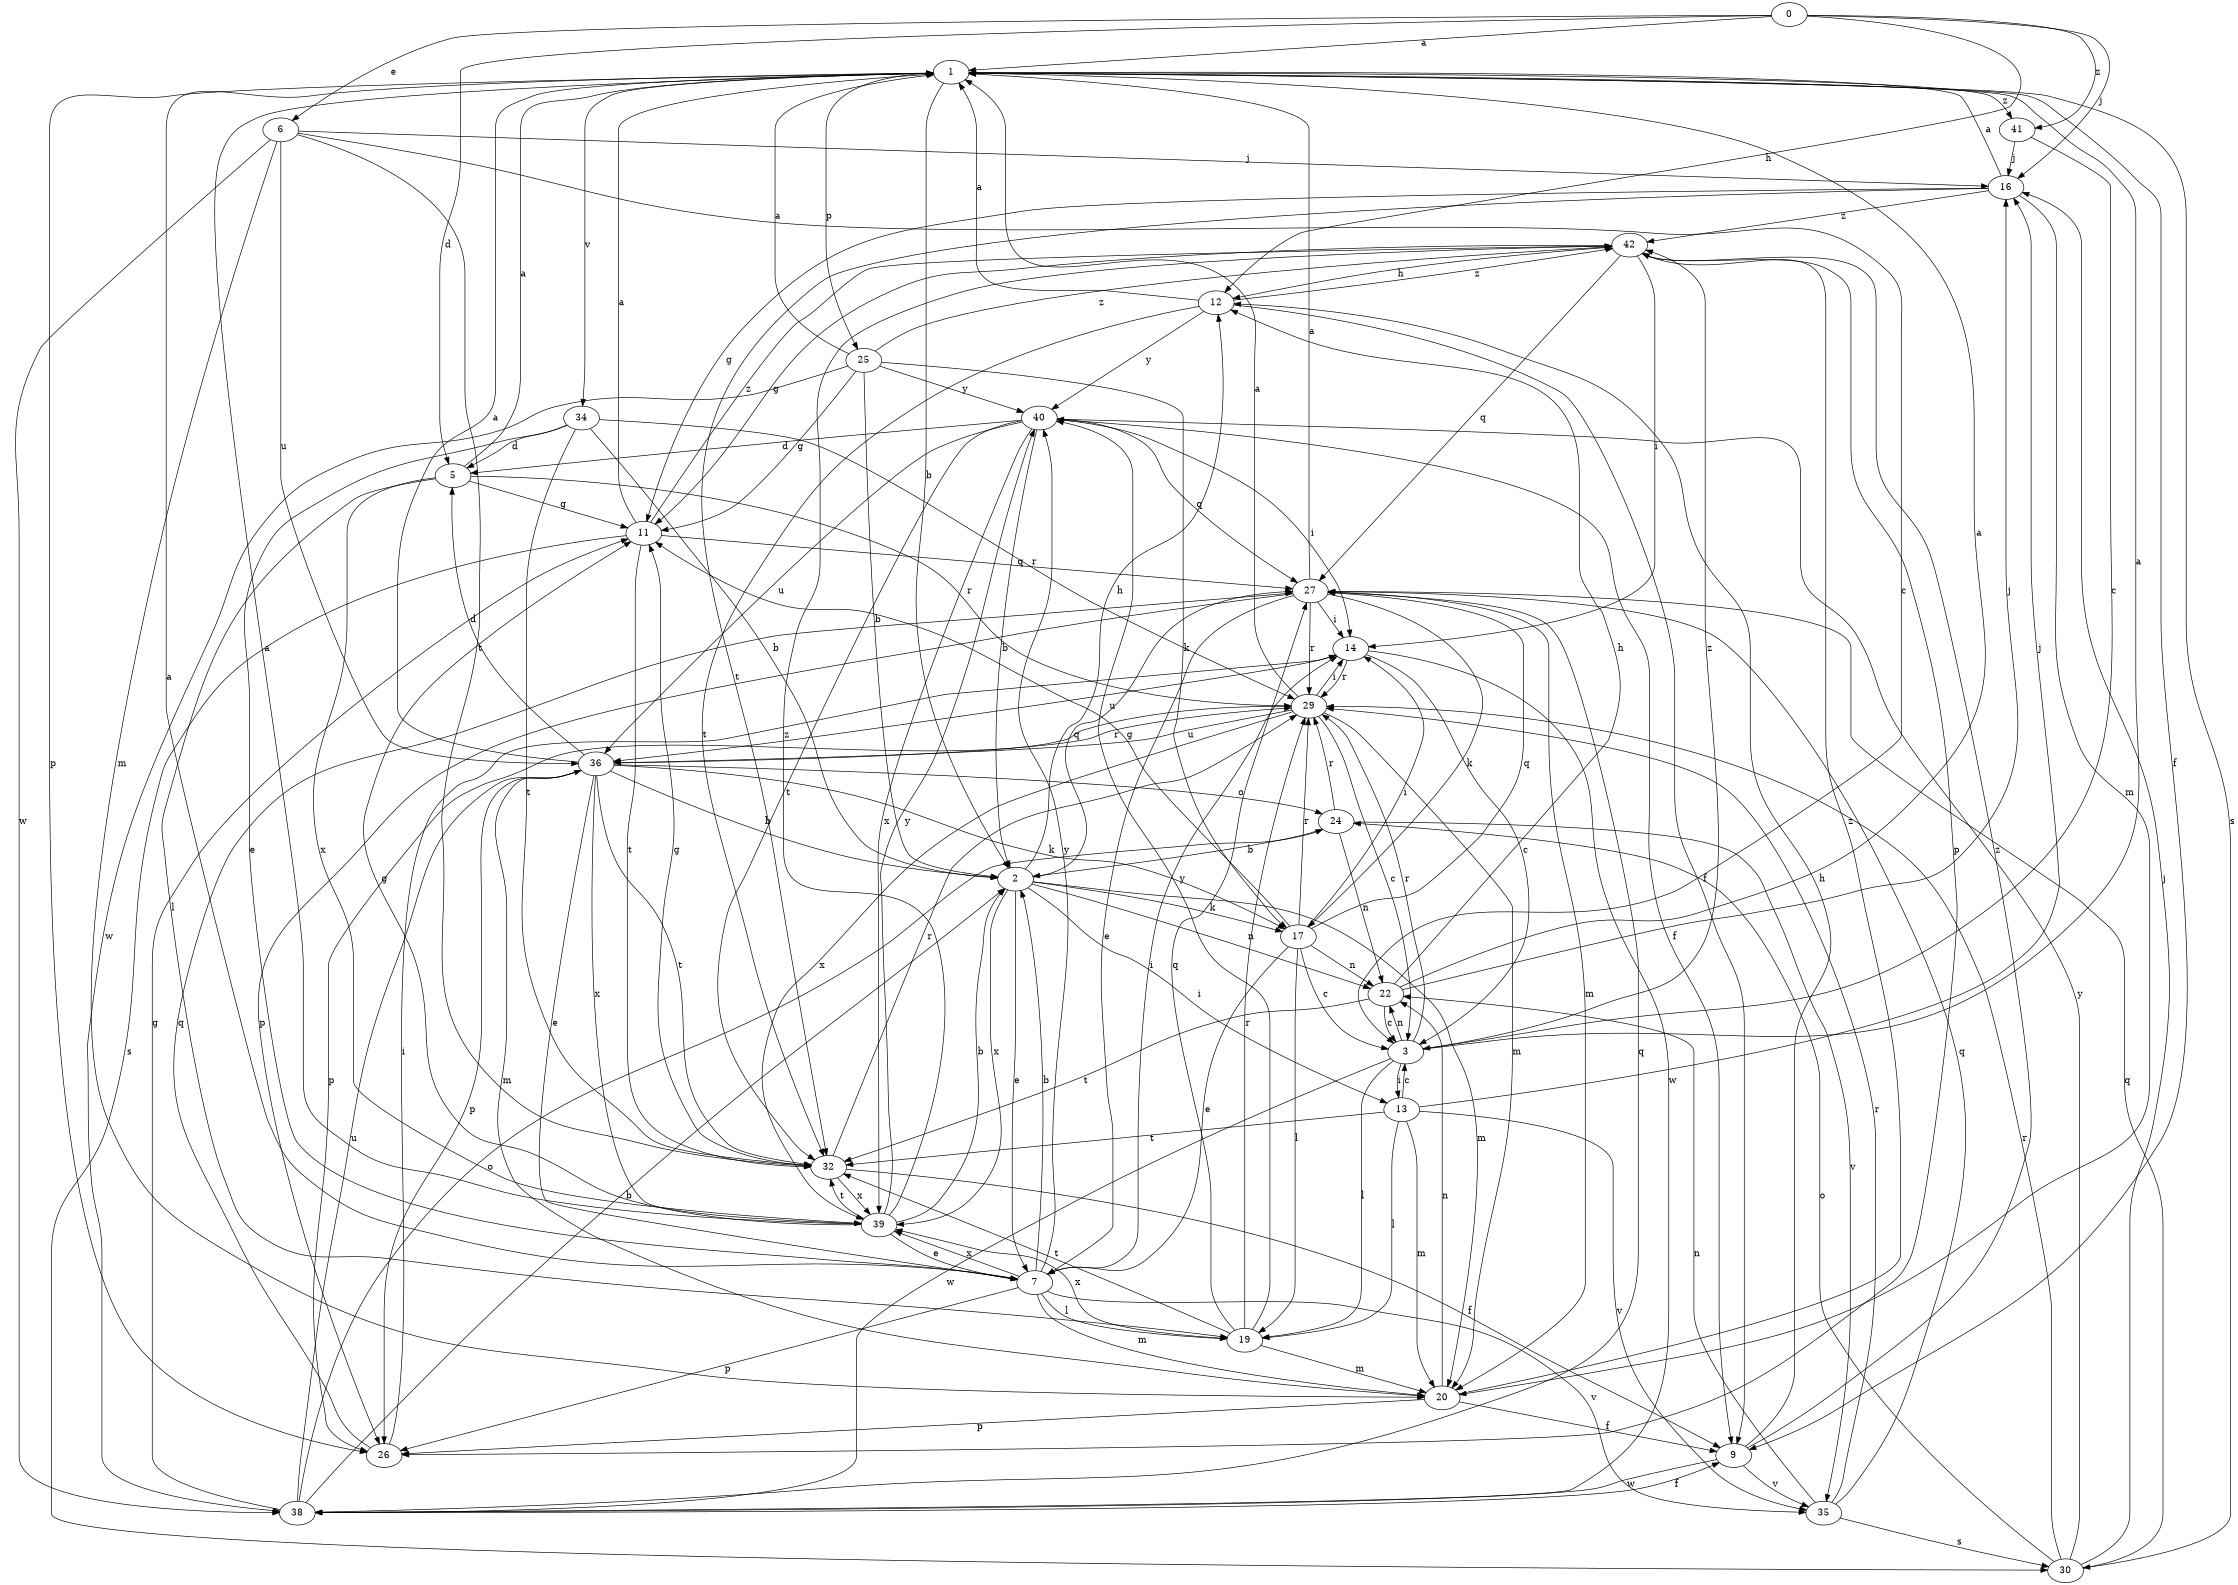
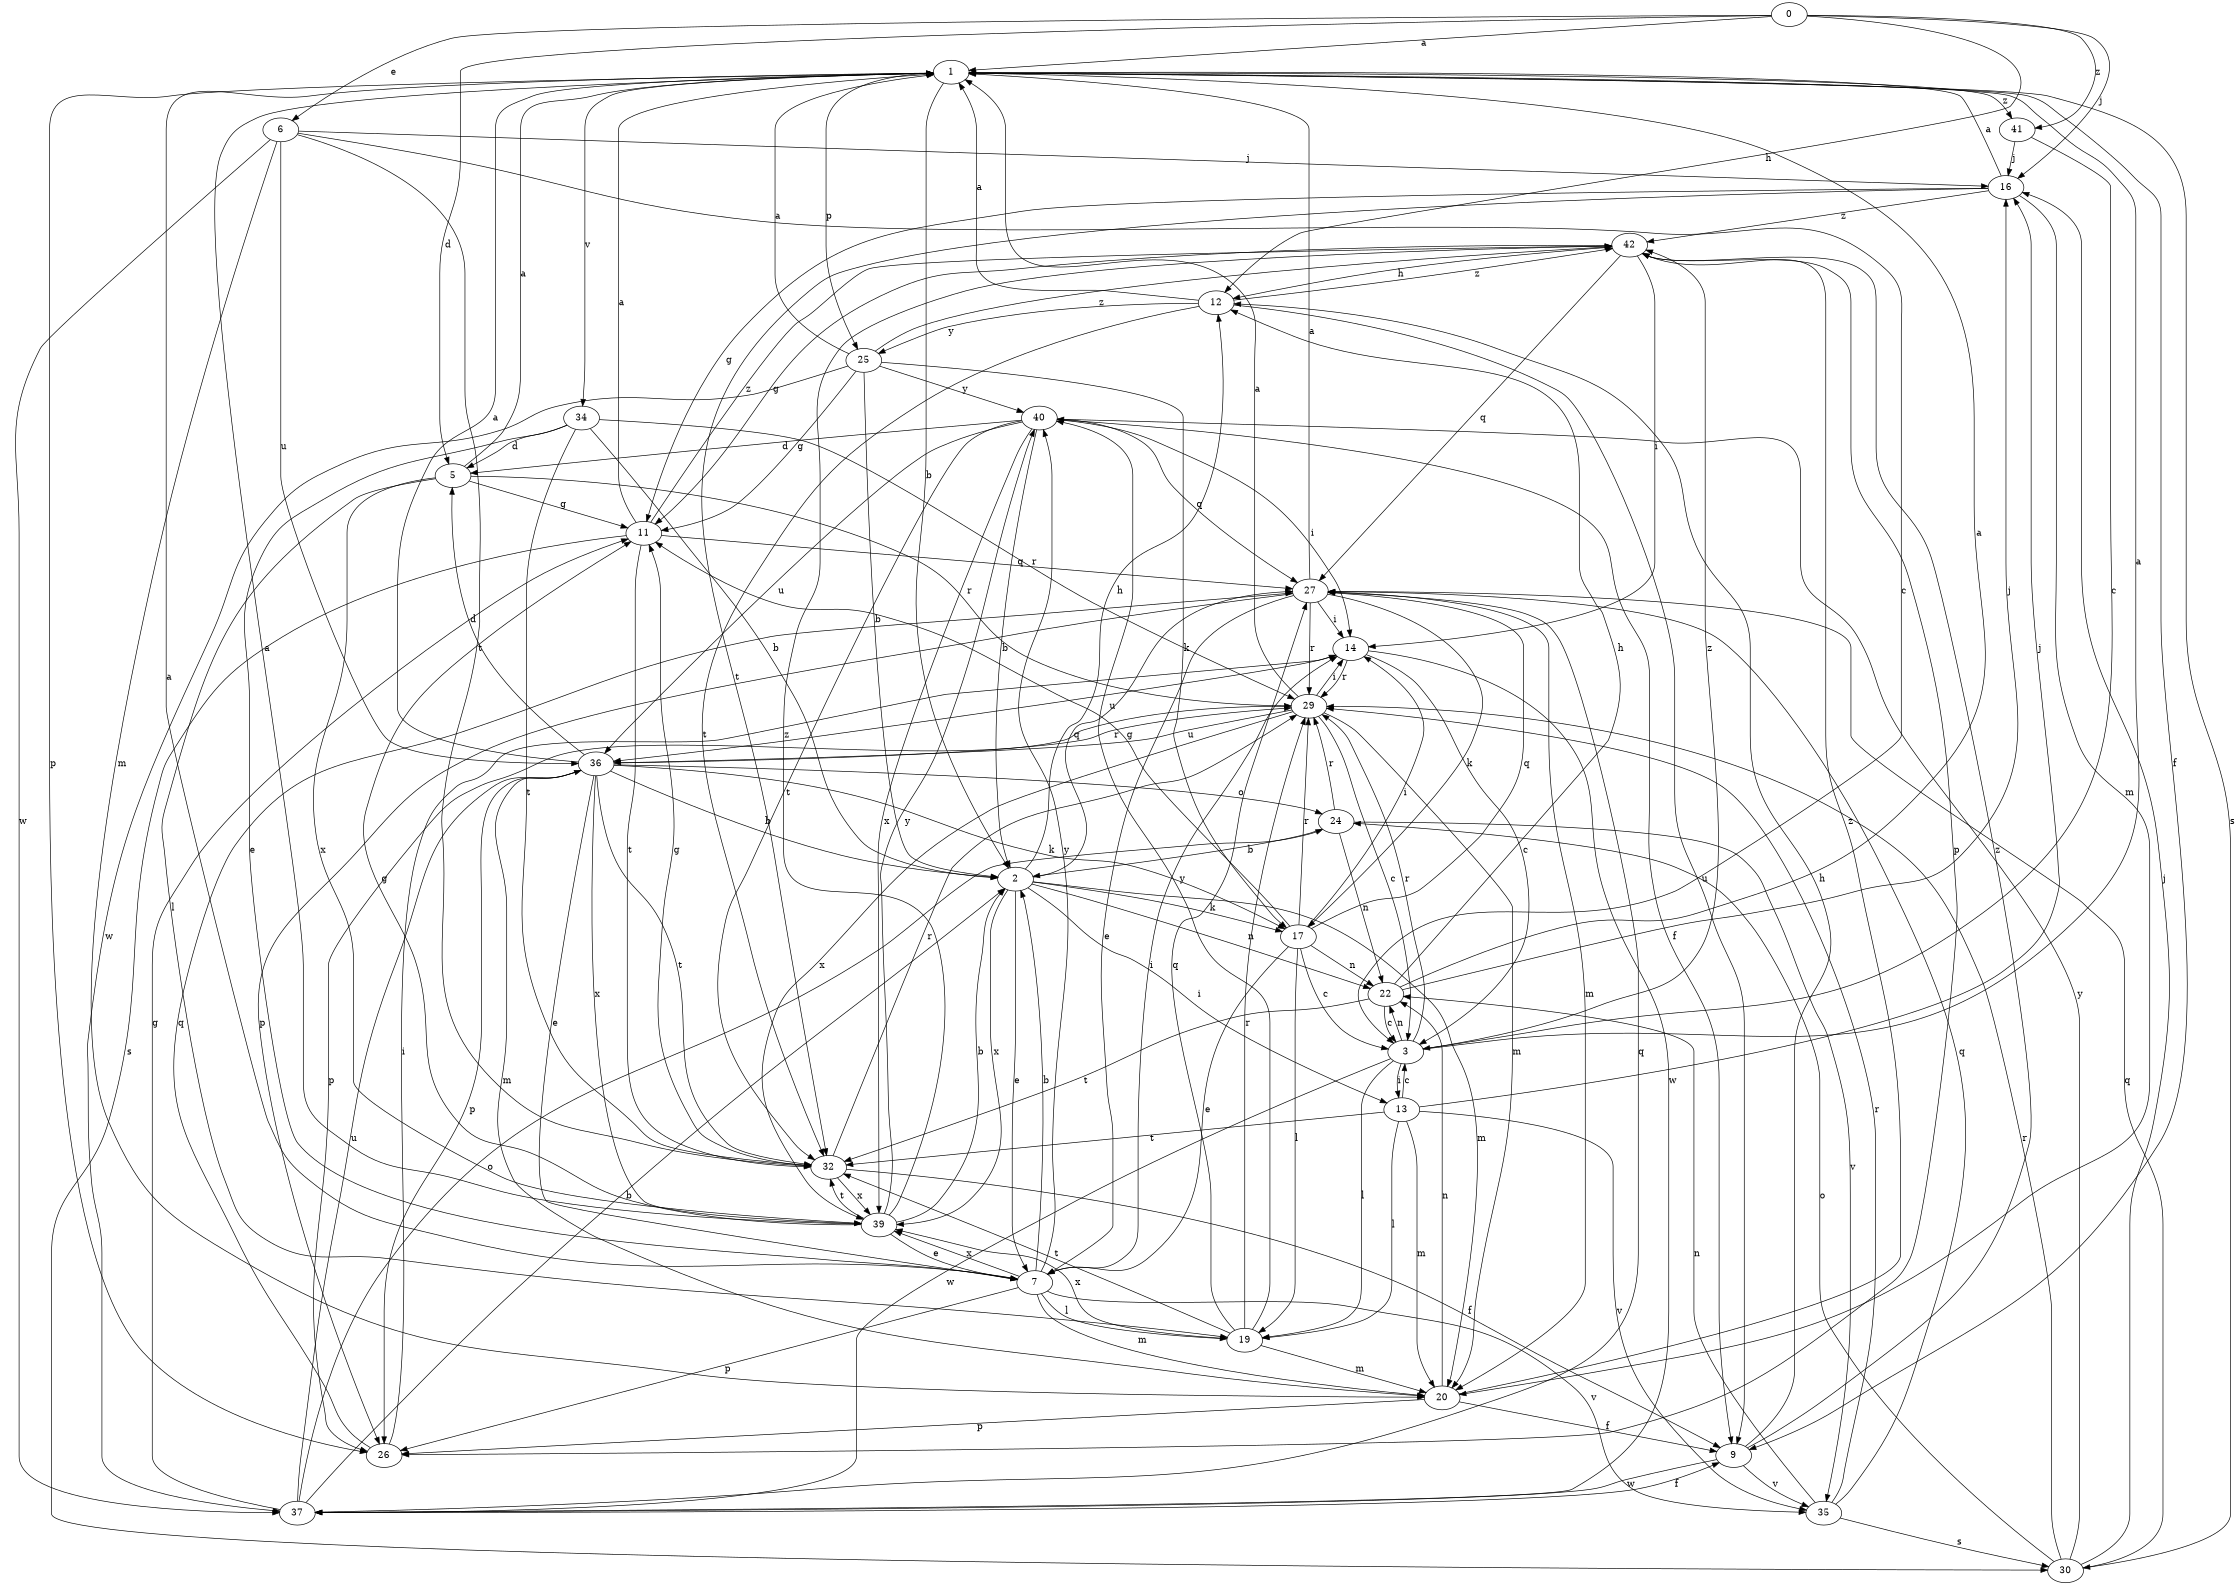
edge "12" -> "40": now "12" -> "25"
edge "12" -> "9": label "f" -> "u"
node "38": label "38" -> "37"
